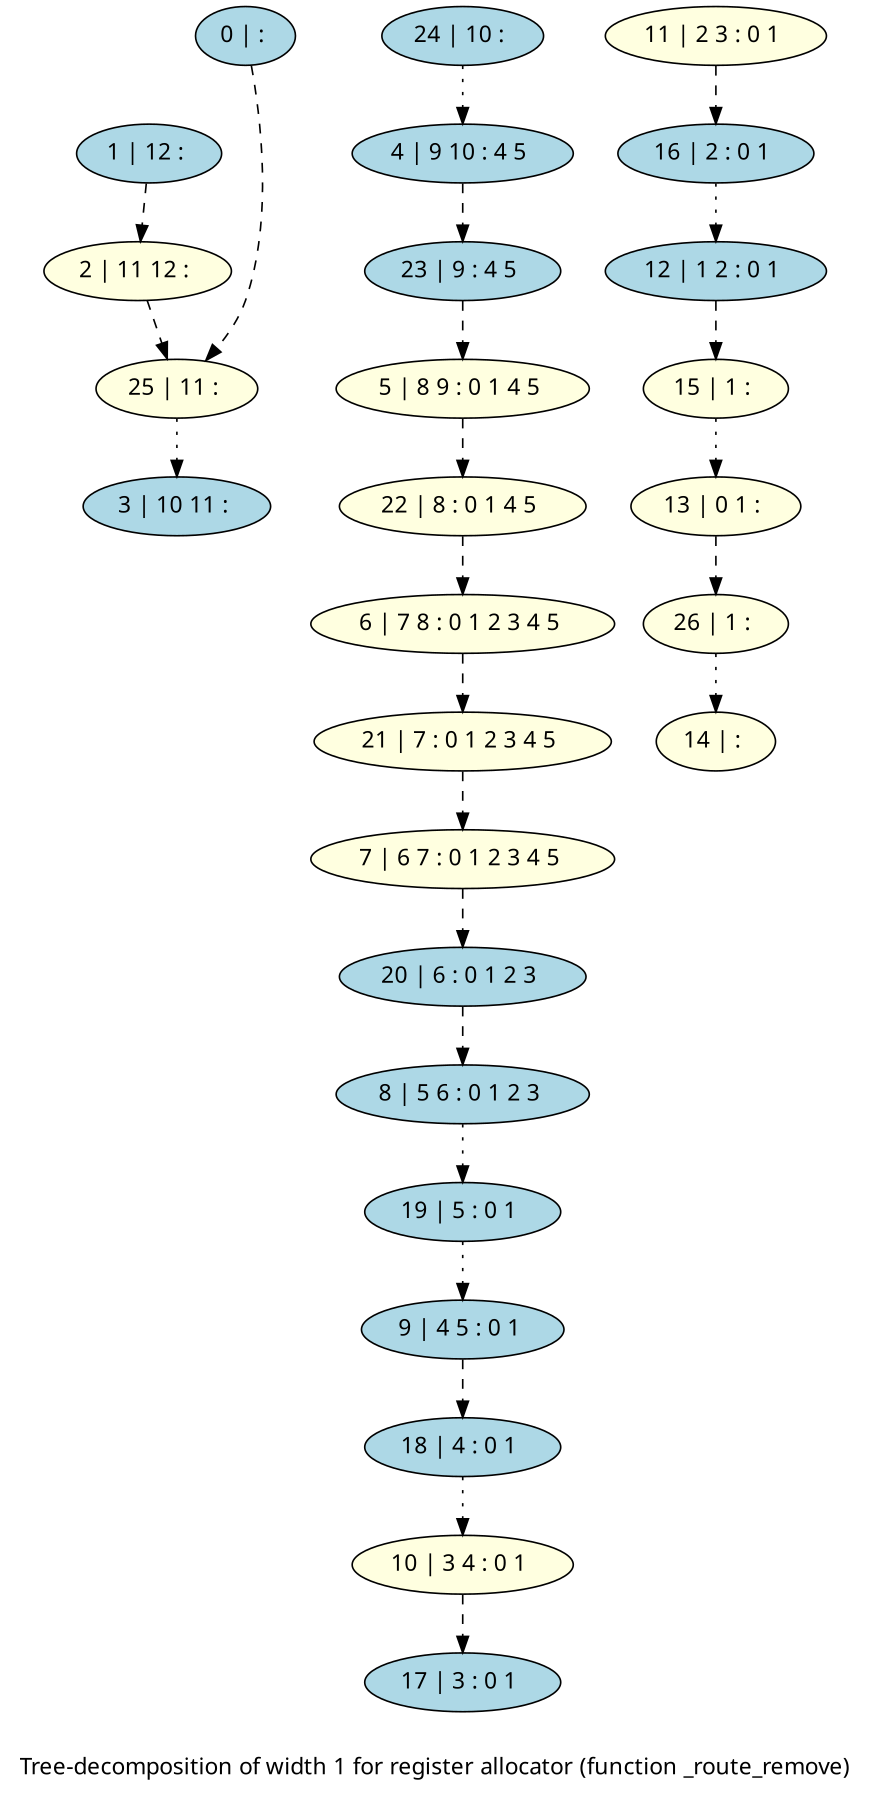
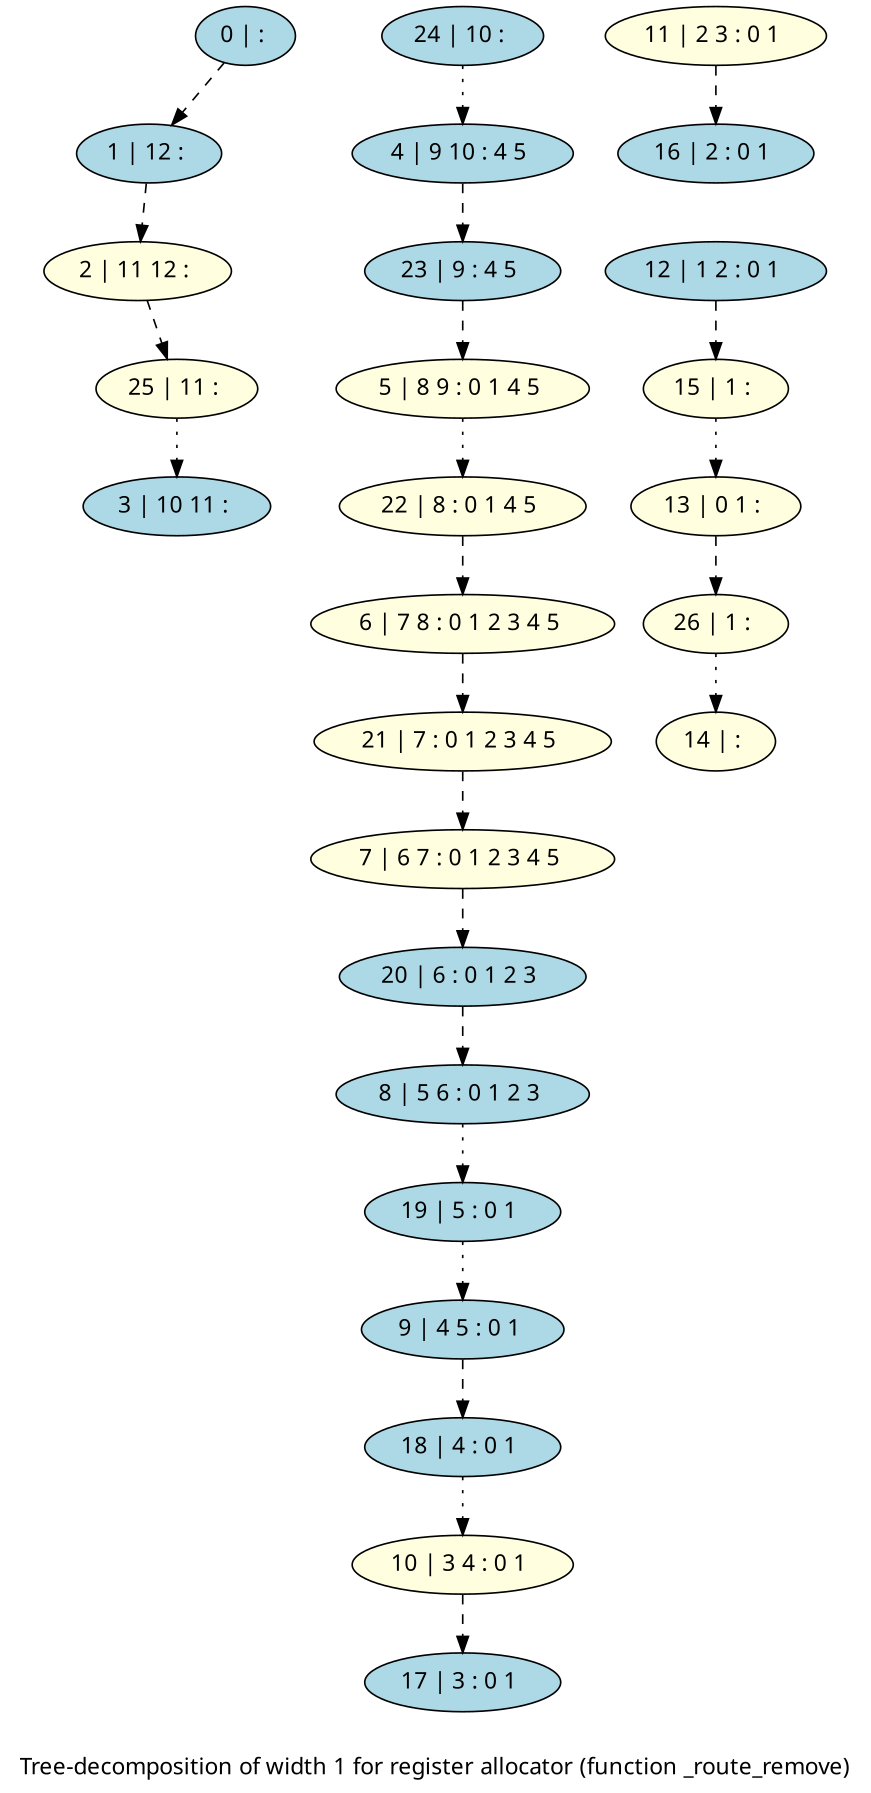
edge "16 | 2 : 0 1" -> "12 | 1 2 : 0 1": removed
edge "0 | :" -> "25 | 11 :": now "0 | :" -> "1 | 12 :"
edge "5 | 8 9 : 0 1 4 5" -> "22 | 8 : 0 1 4 5": style dashed -> dotted
